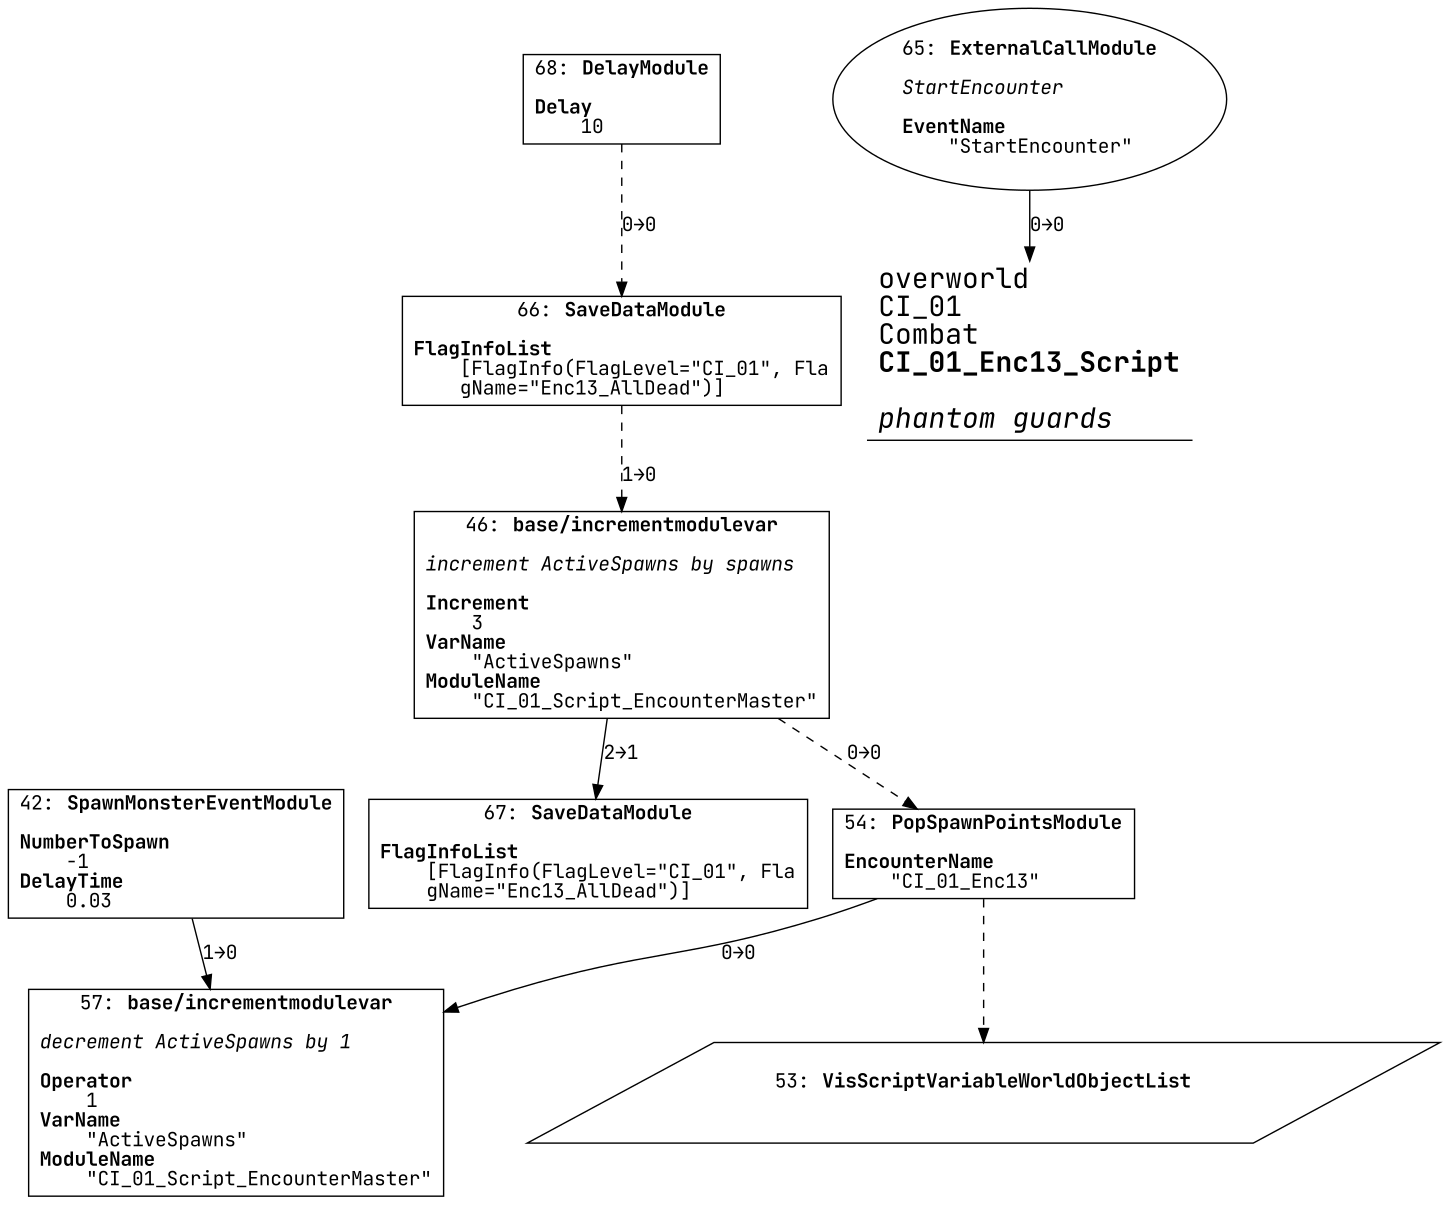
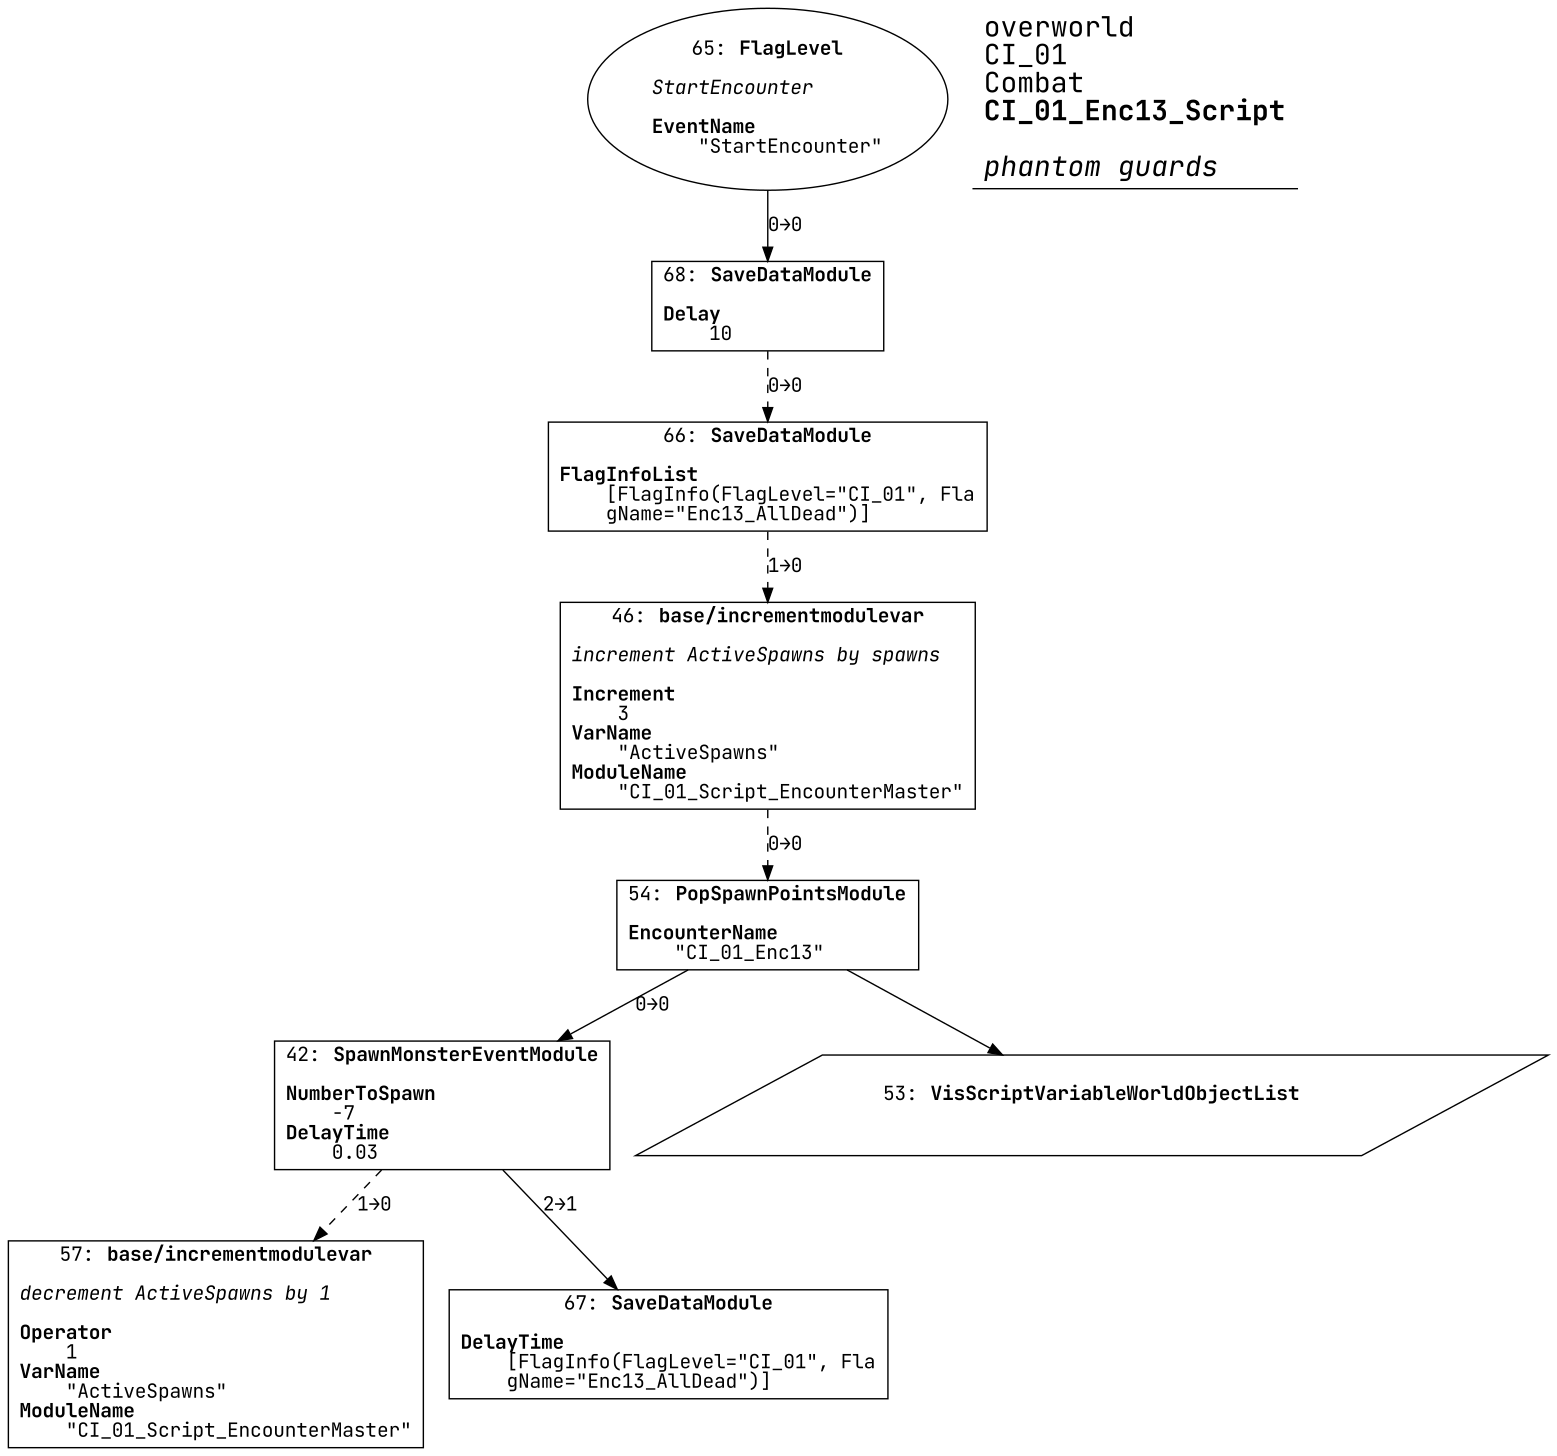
node "65:": text "ExternalCallModule" -> "FlagLevel"
node "68:": text "DelayModule" -> "SaveDataModule"
edge "65:" -> "overworld": now "65:" -> "68:"
edge "46:" -> "67:": now "42:" -> "67:"
node "67:": text "FlagInfoList" -> "DelayTime"
node "42:": text "-1" -> "-7"
edge "42:" -> "57:": style solid -> dashed
edge "54:" -> "57:": now "54:" -> "42:"
edge "54:" -> "53:": style dashed -> solid
